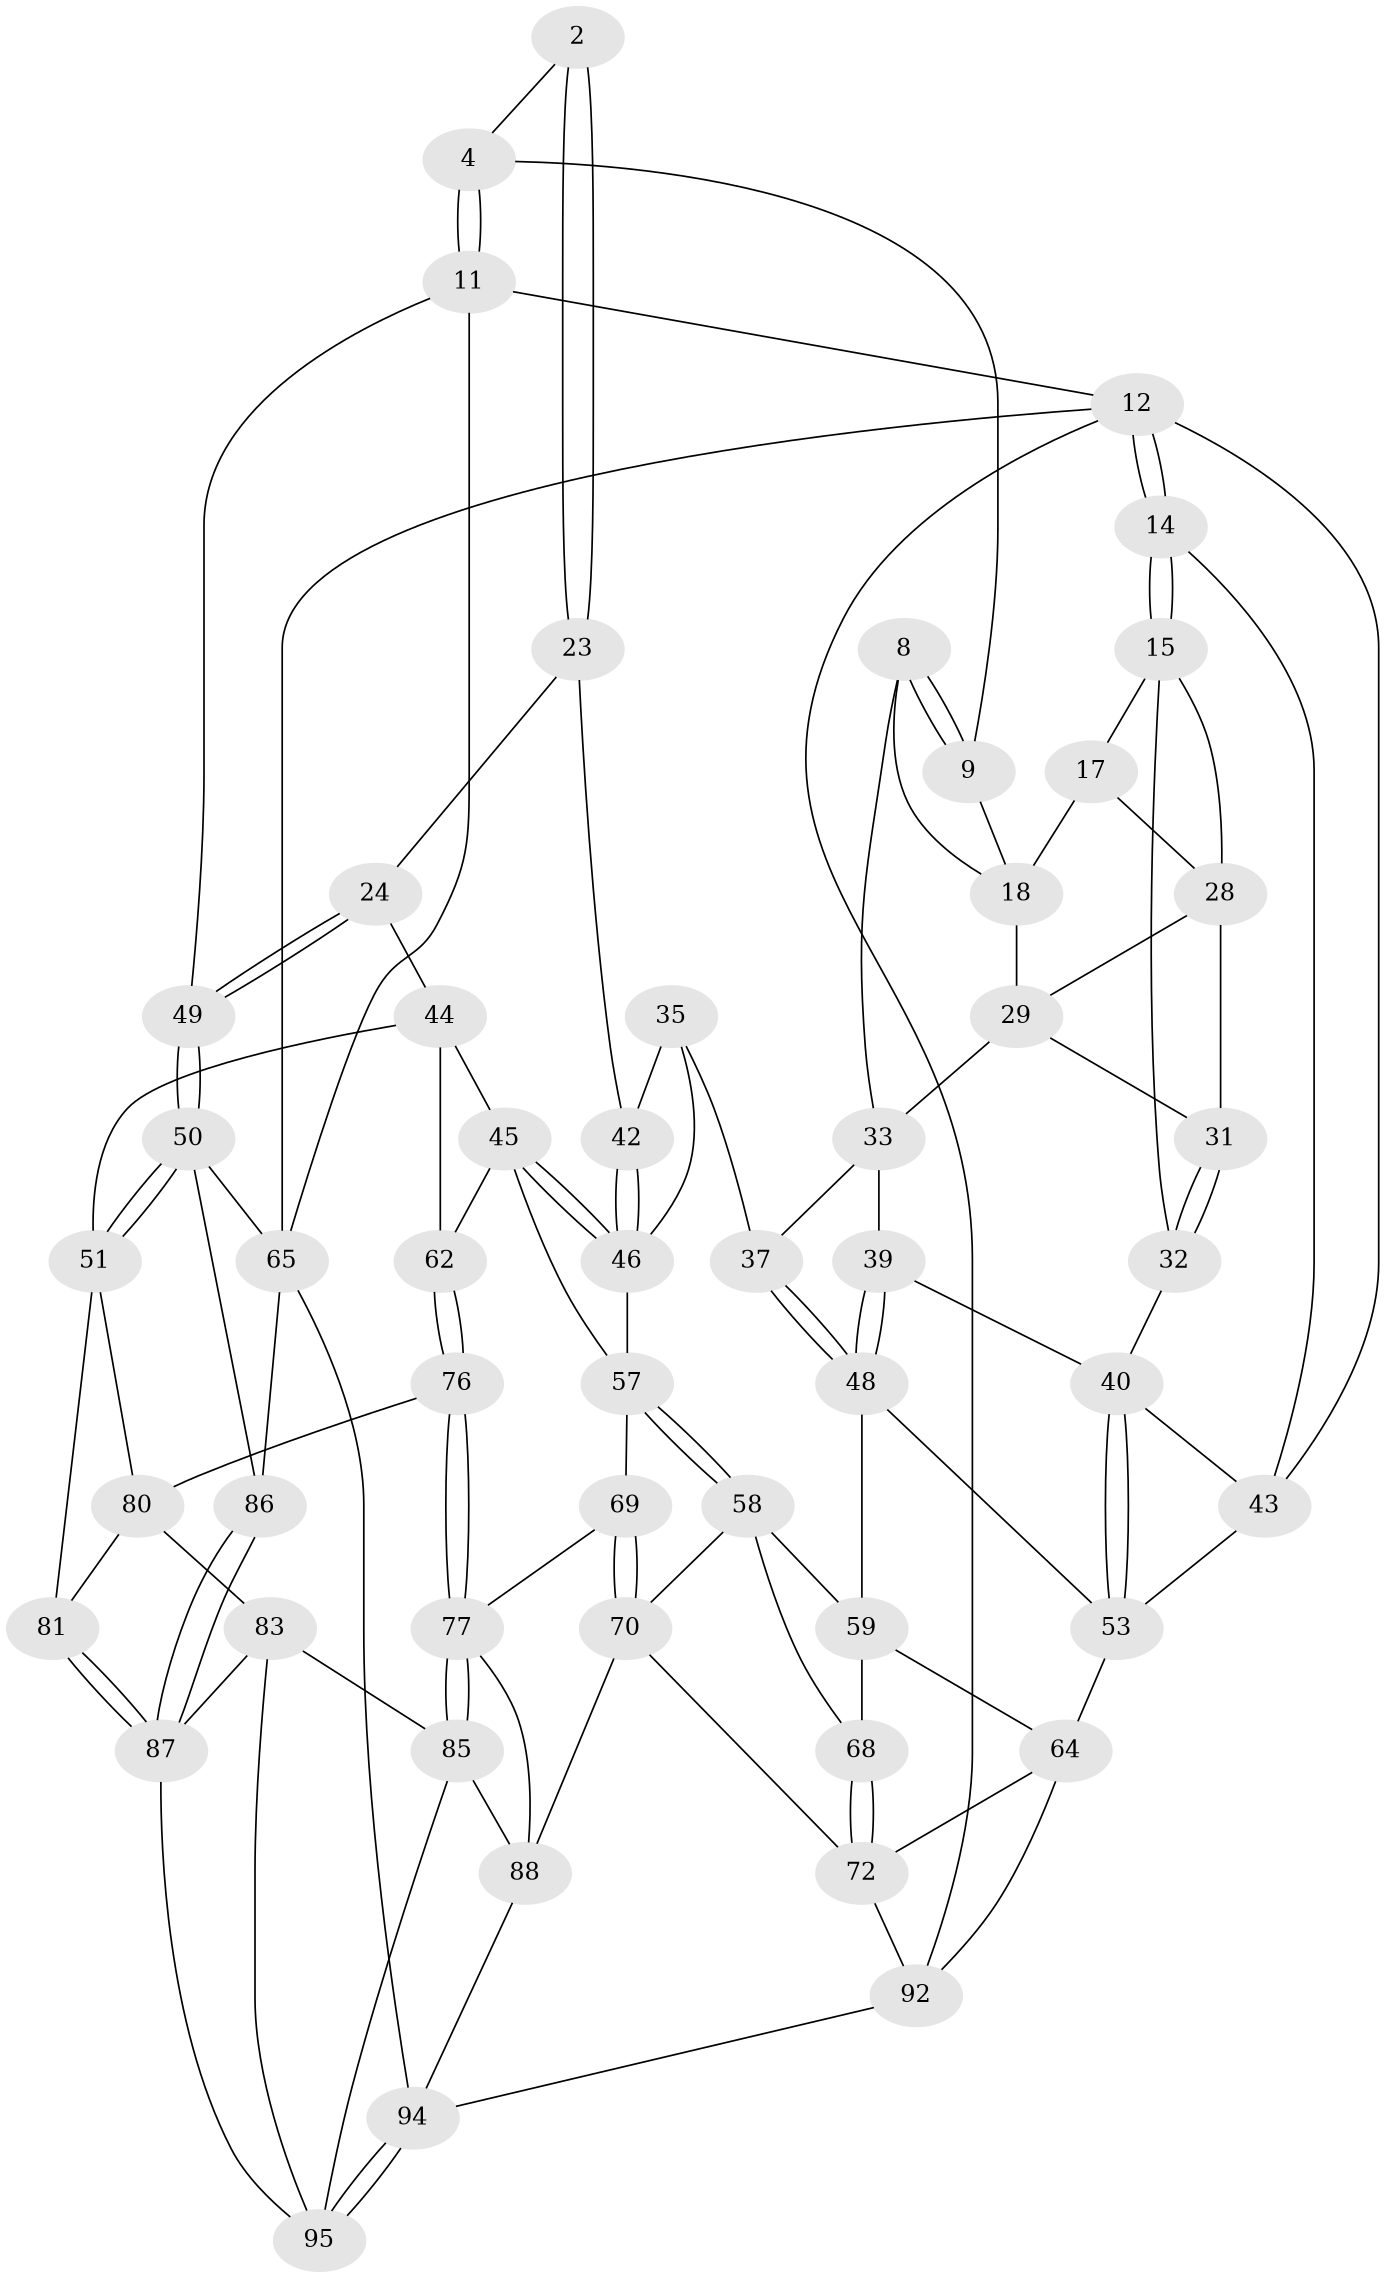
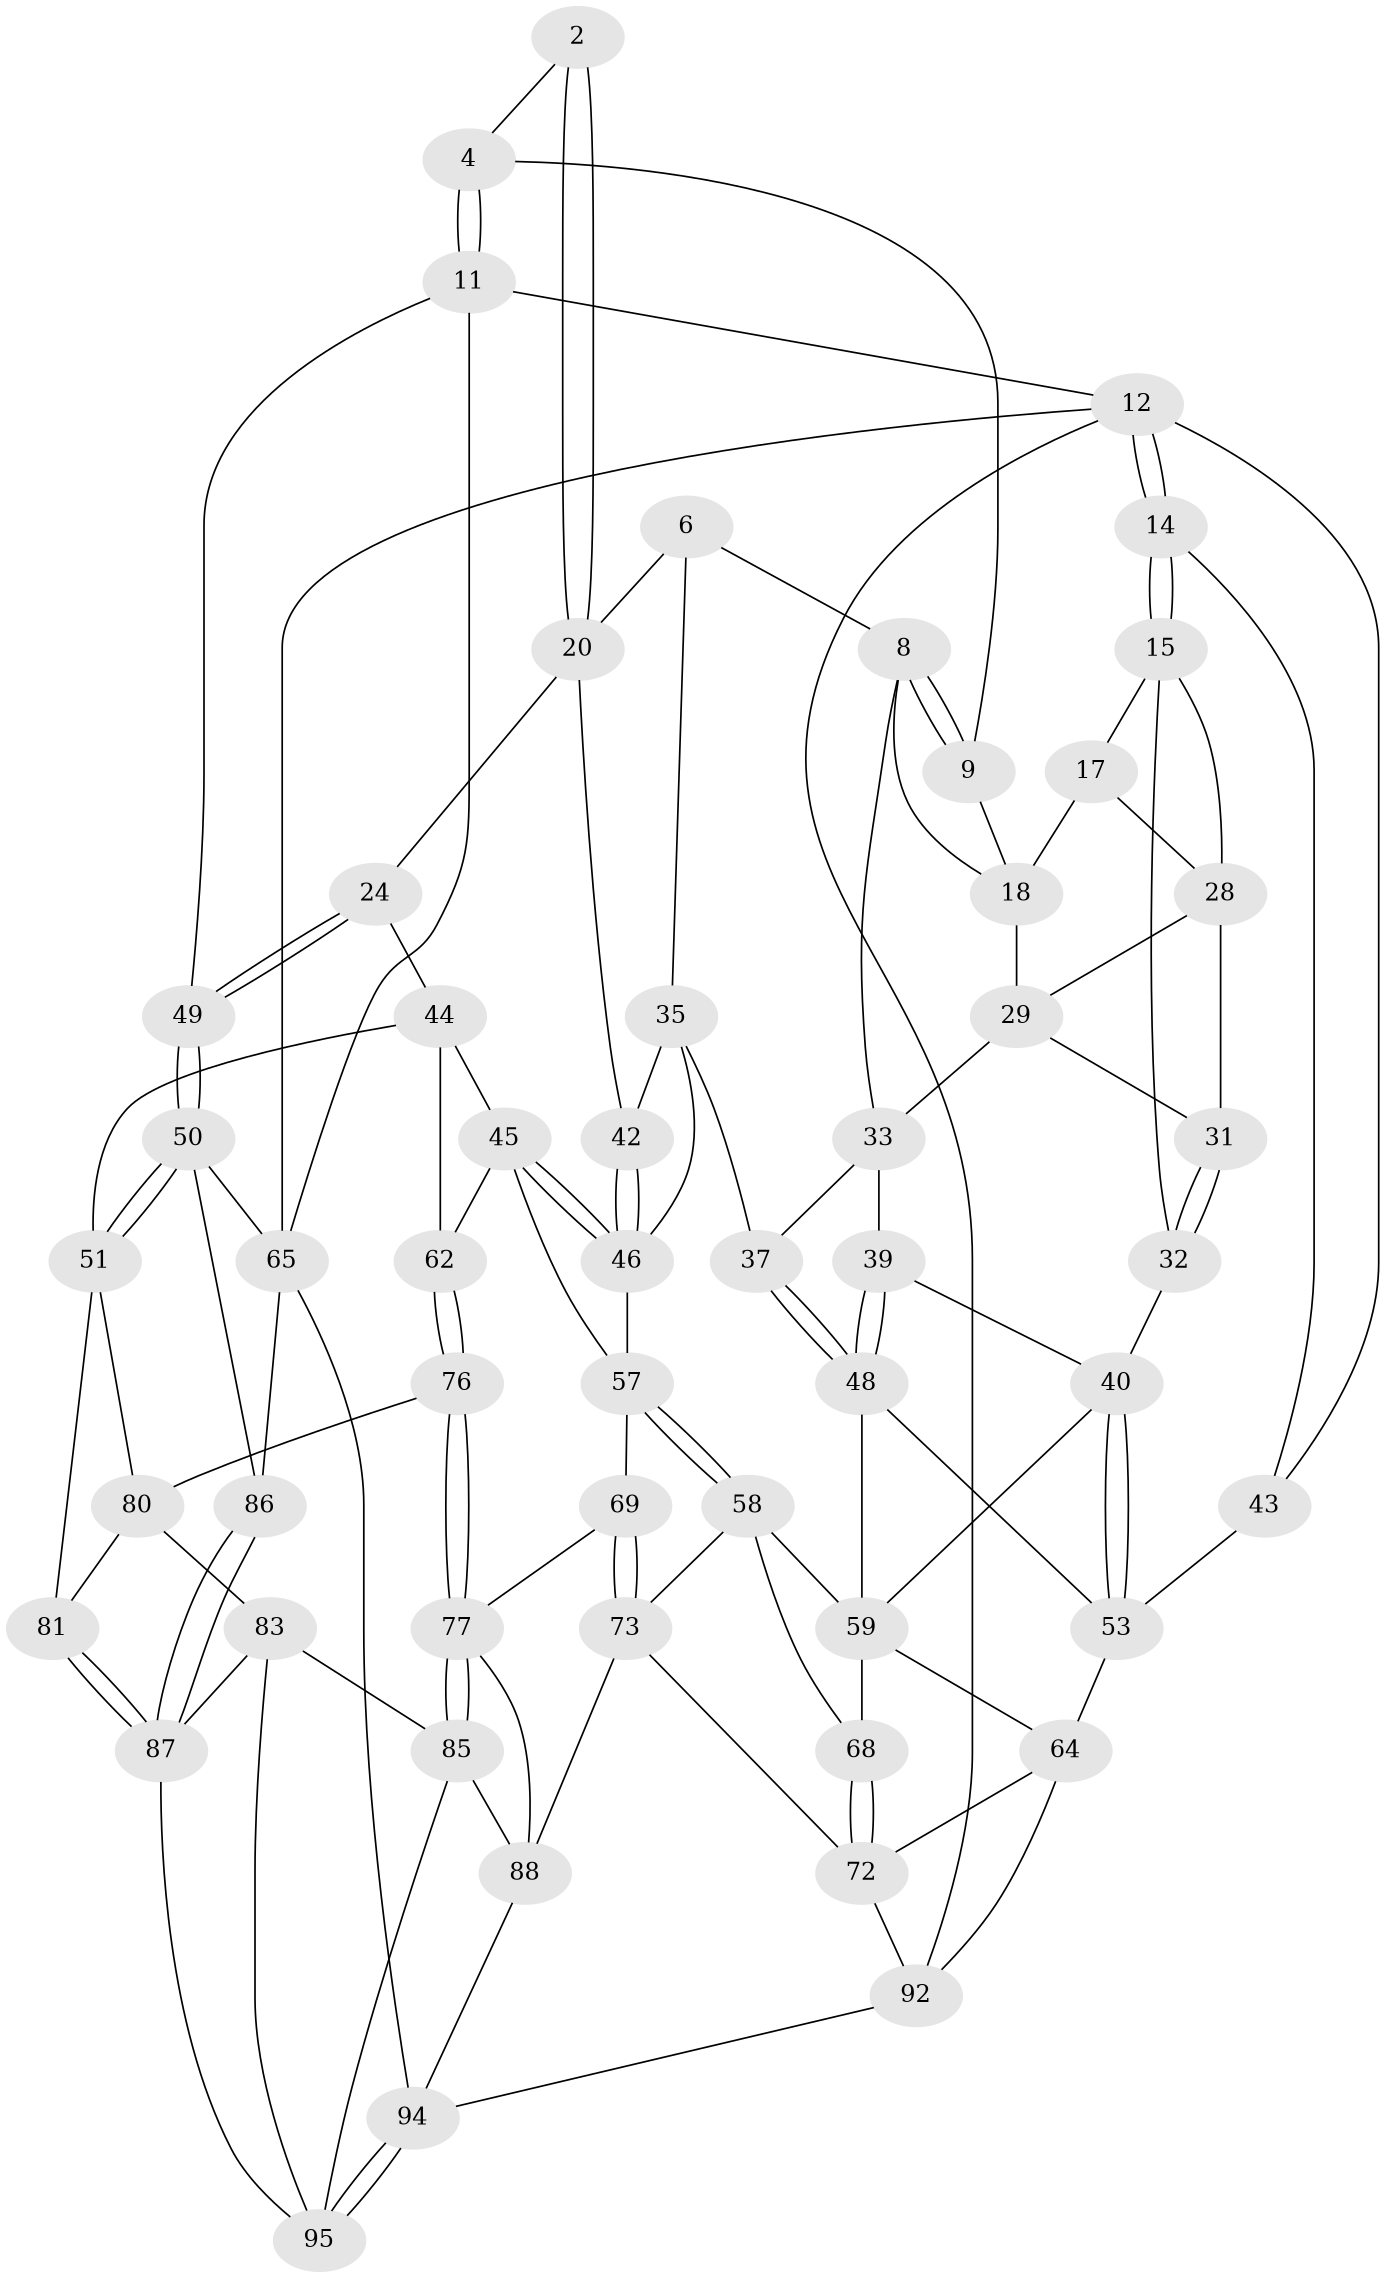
node "6": added
node "23": label "23" -> "20"
edge "40" -- "43": now "40" -- "59"
node "70": label "70" -> "73"
